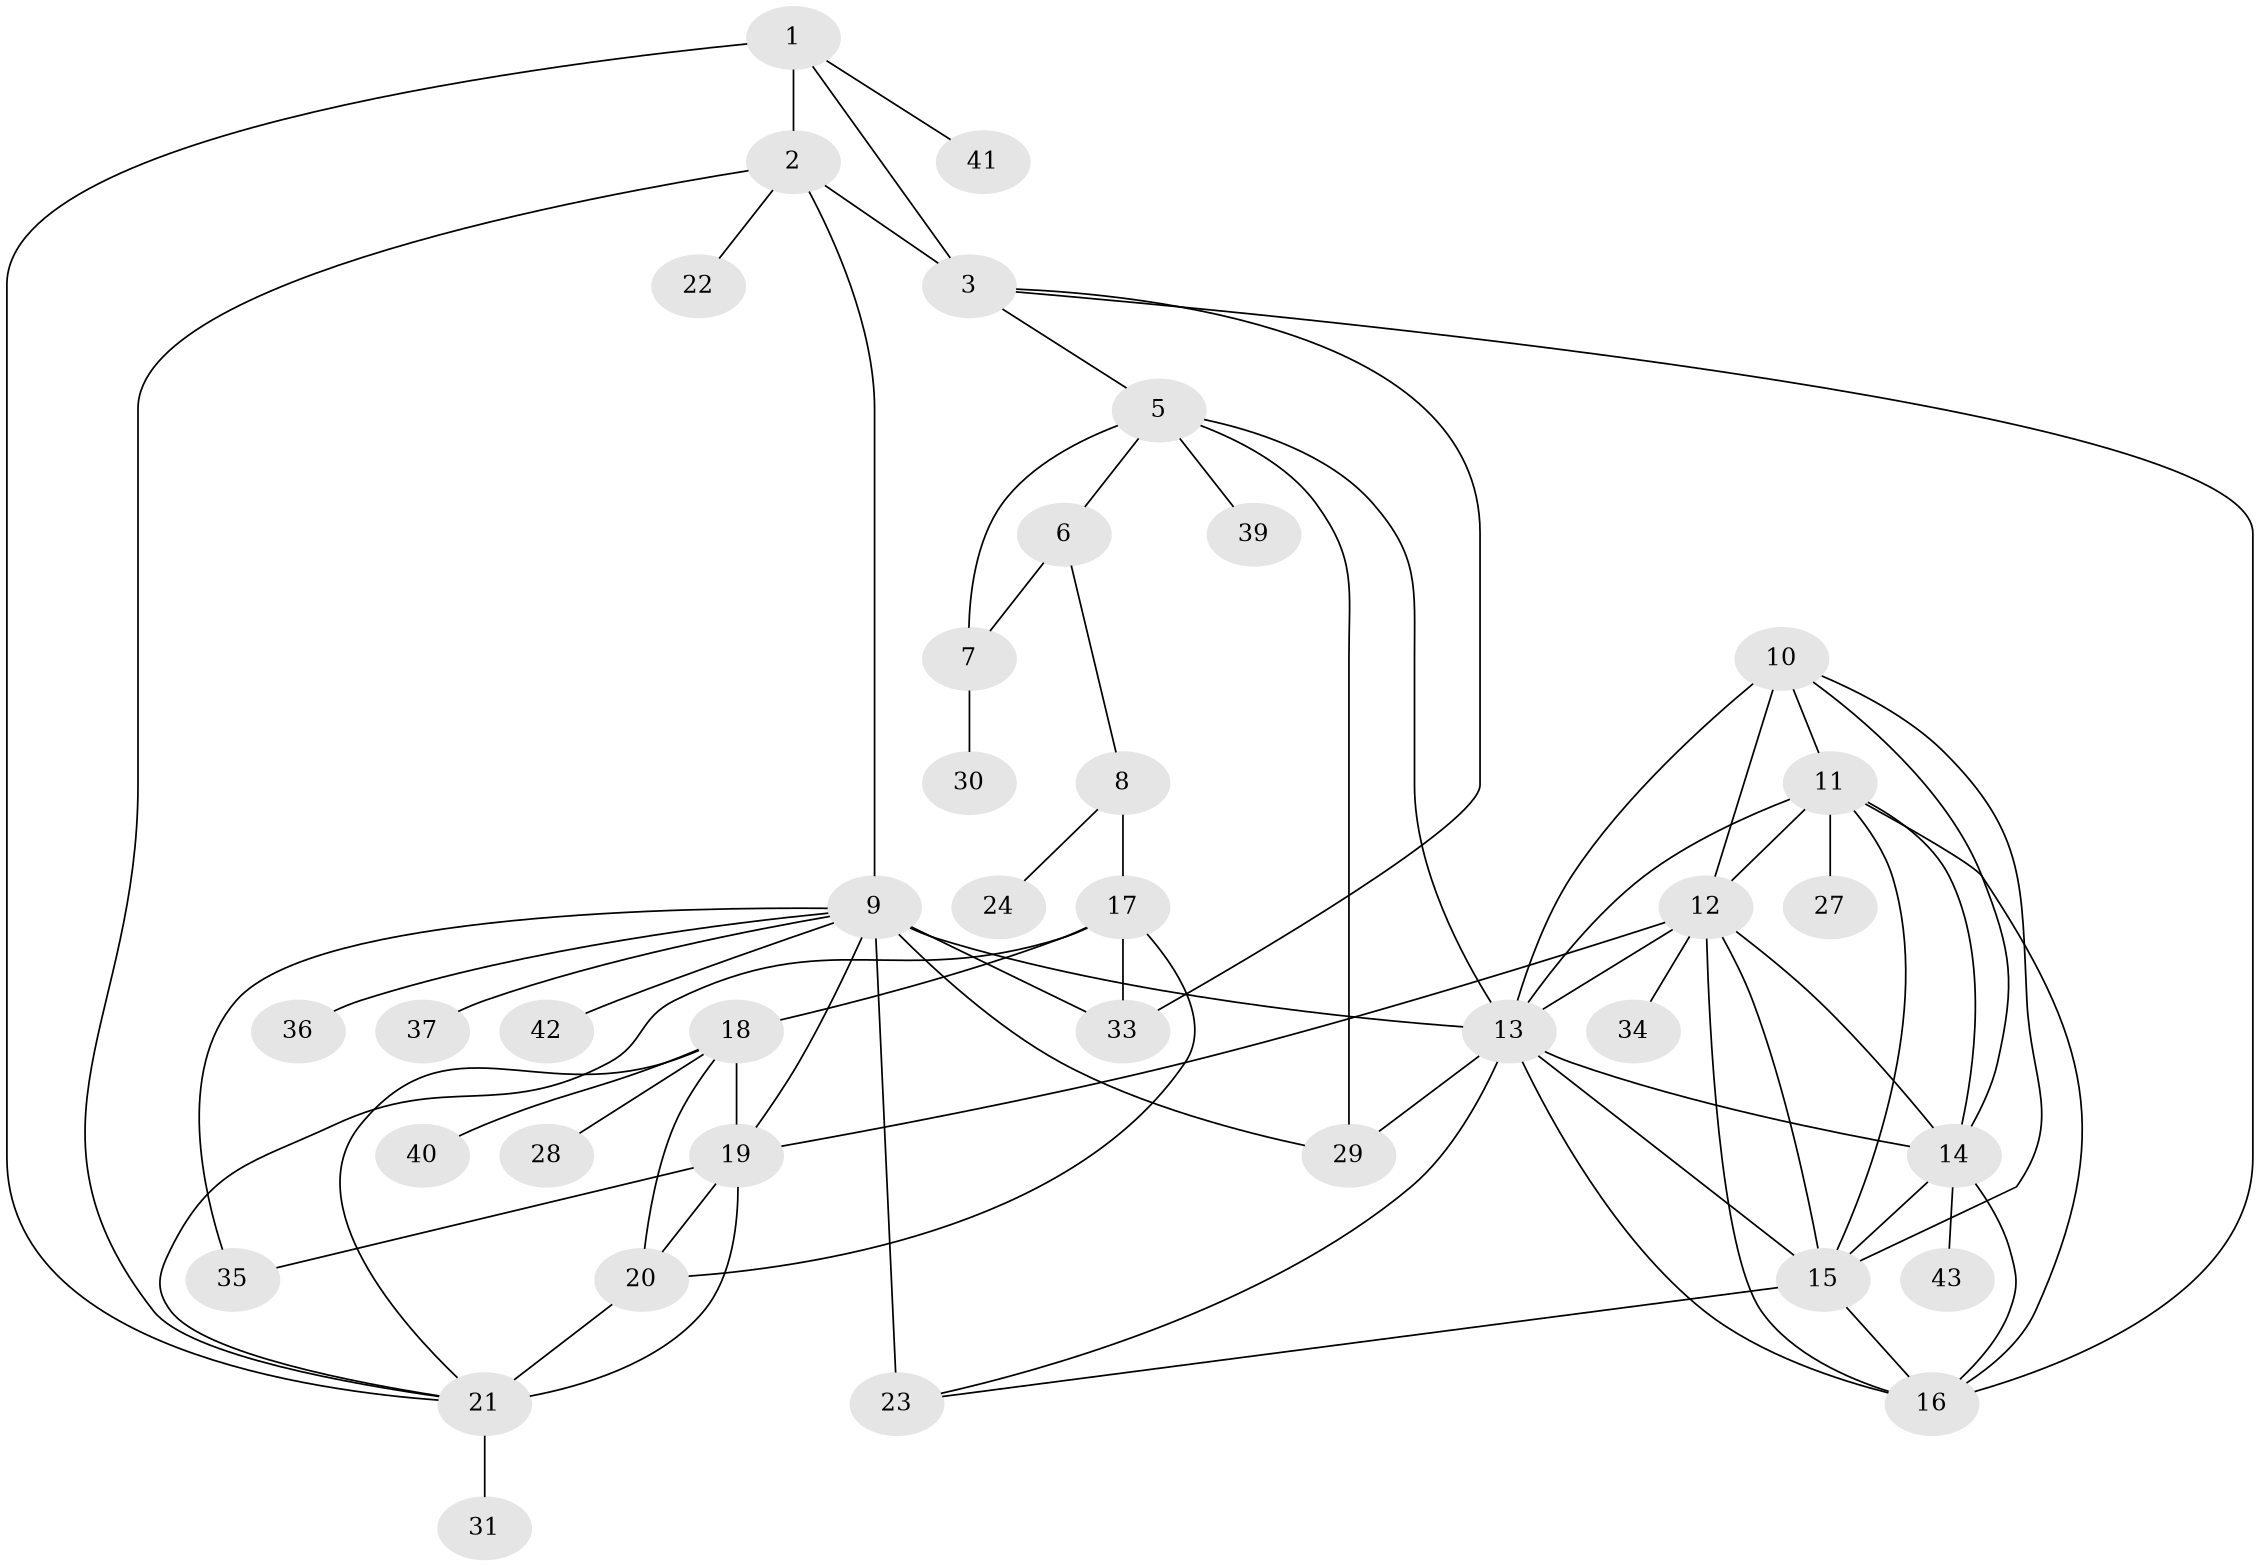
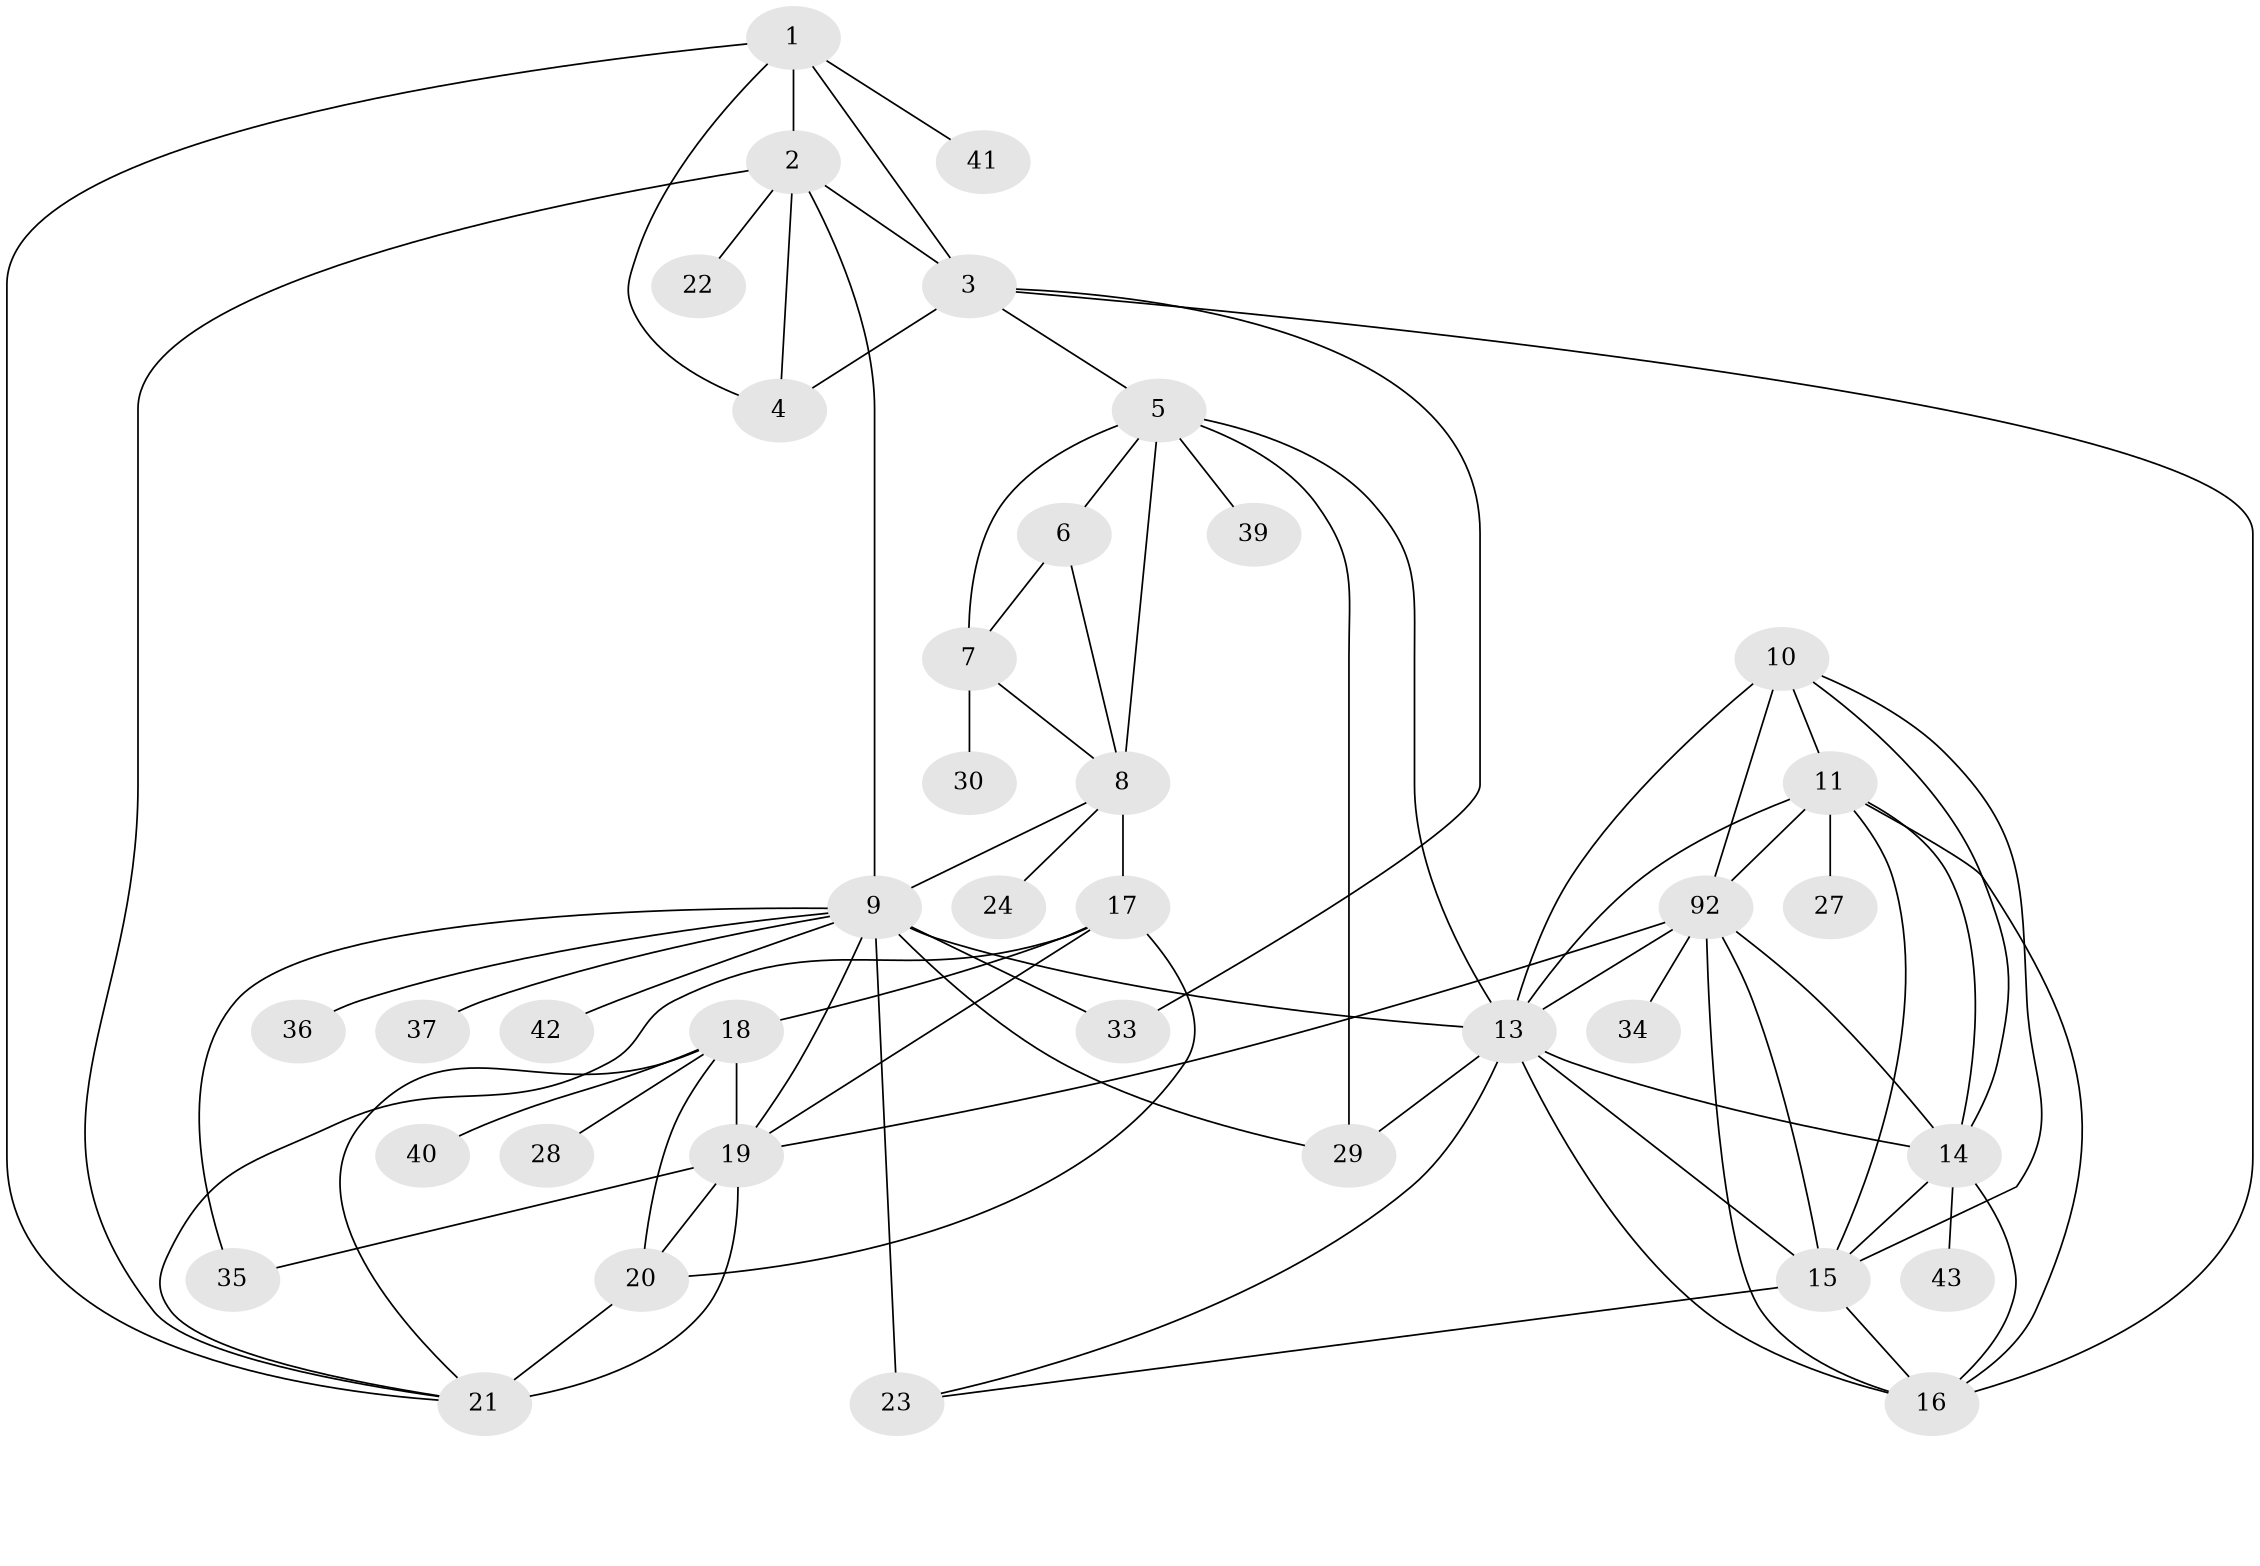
node "4": added
edge "5" -- "8": added
edge "7" -- "8": added
edge "8" -- "9": added
node "12": label "12" -> "92"
edge "17" -- "33": now "17" -- "19"
node "31": removed
